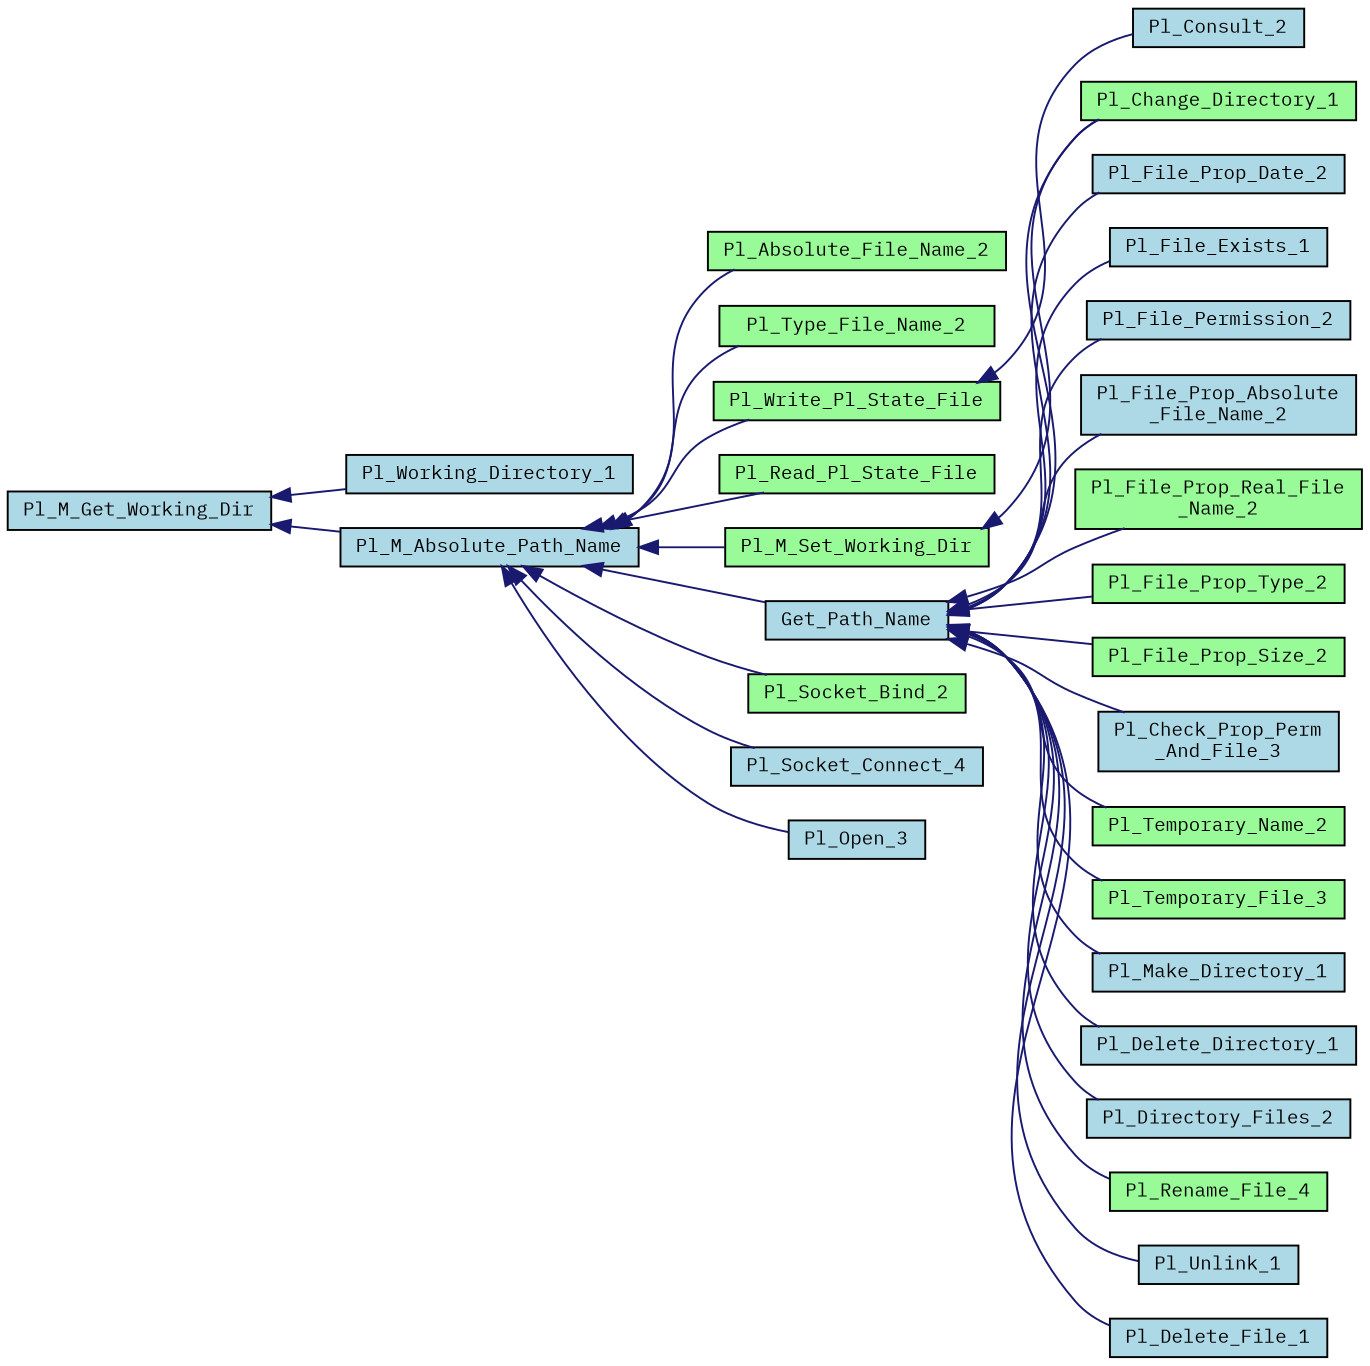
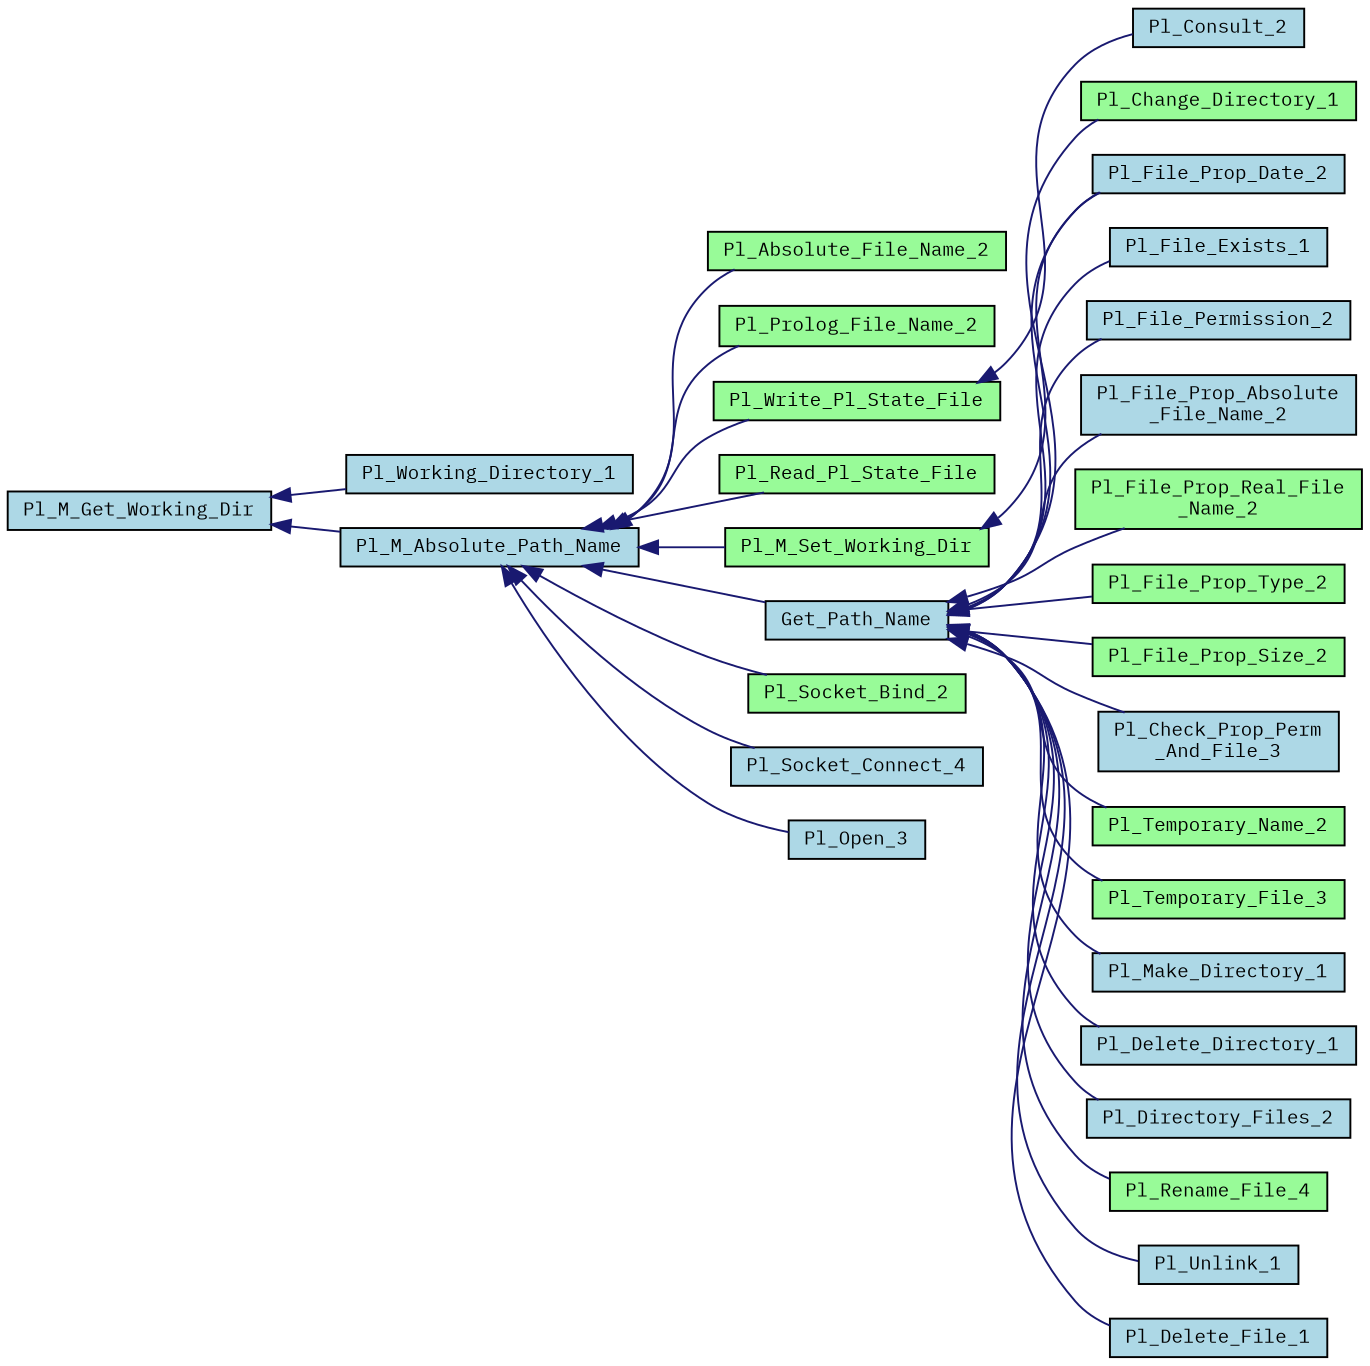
edge "Pl_Change_Directory_1" -> "Pl_M_Set_Working_Dir": now "Pl_File_Prop_Date_2" -> "Pl_M_Set_Working_Dir"
node "Pl_Type_File_Name_2": label "Pl_Type_File_Name_2" -> "Pl_Prolog_File_Name_2"
